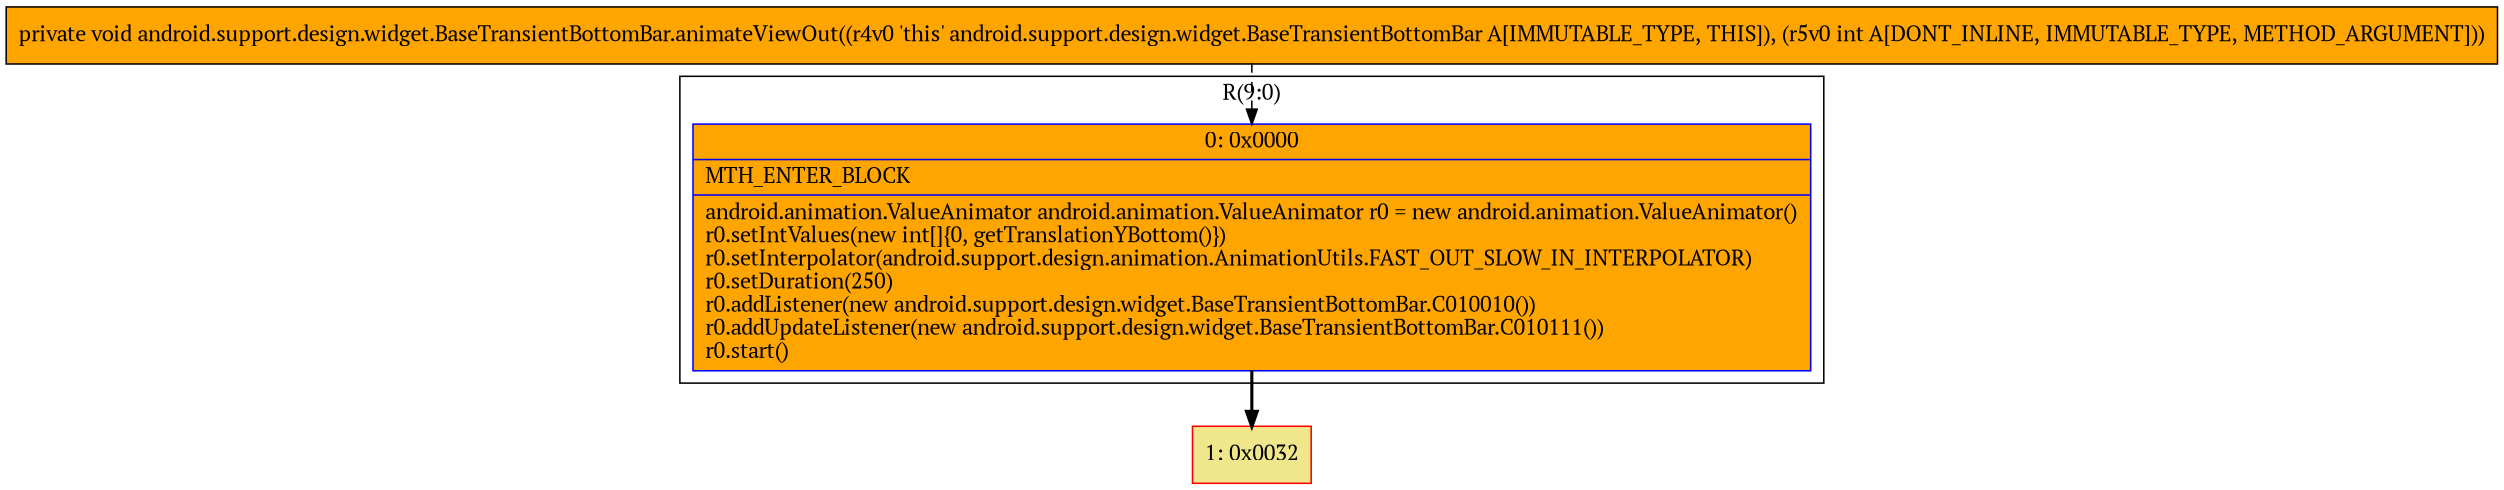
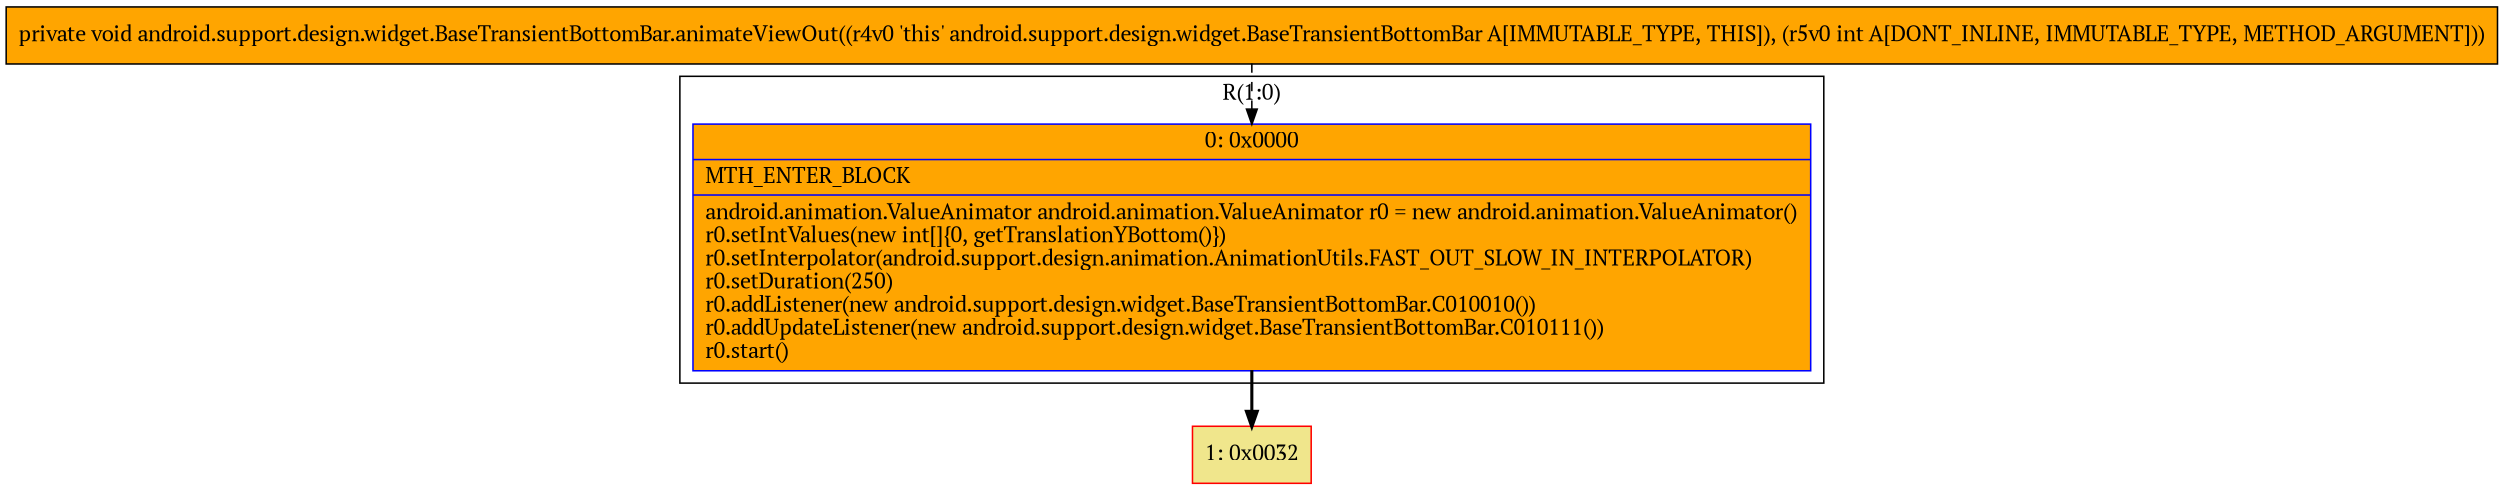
cluster "R(9:0)": label "R(9:0)" -> "R(1:0)"
